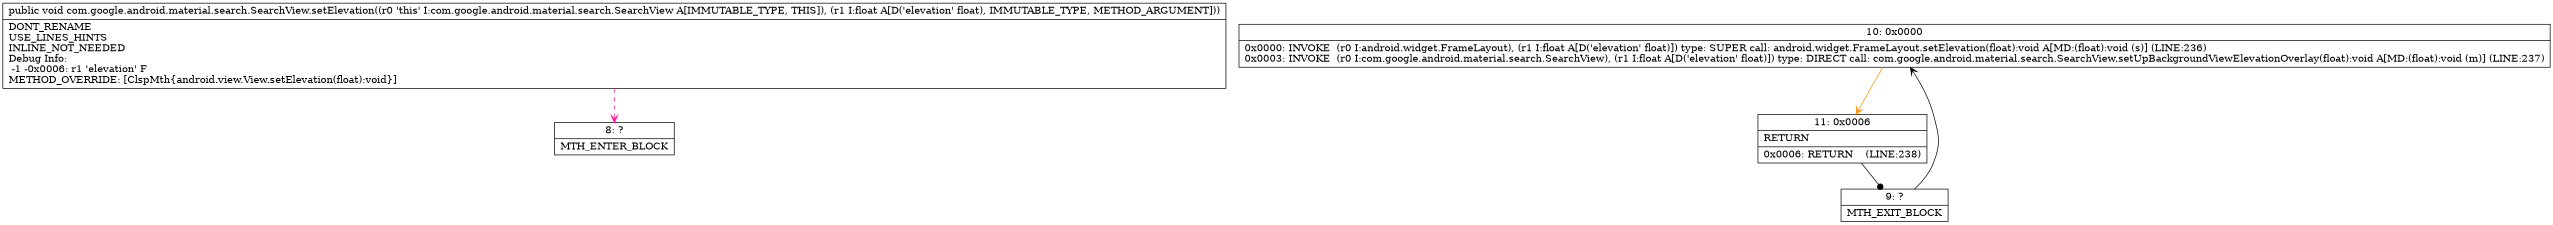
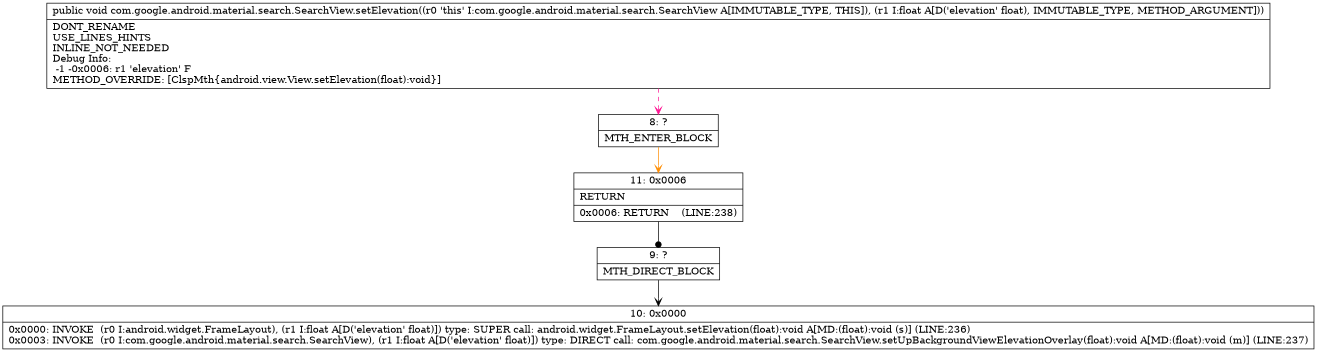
edge "10: 0x0000" -> "11: 0x0006": now "8: ?" -> "11: 0x0006"
node "9: ?": text "MTH_EXIT_BLOCK" -> "MTH_DIRECT_BLOCK"
